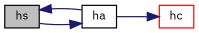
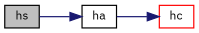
edge "ha" -> "hs": removed
